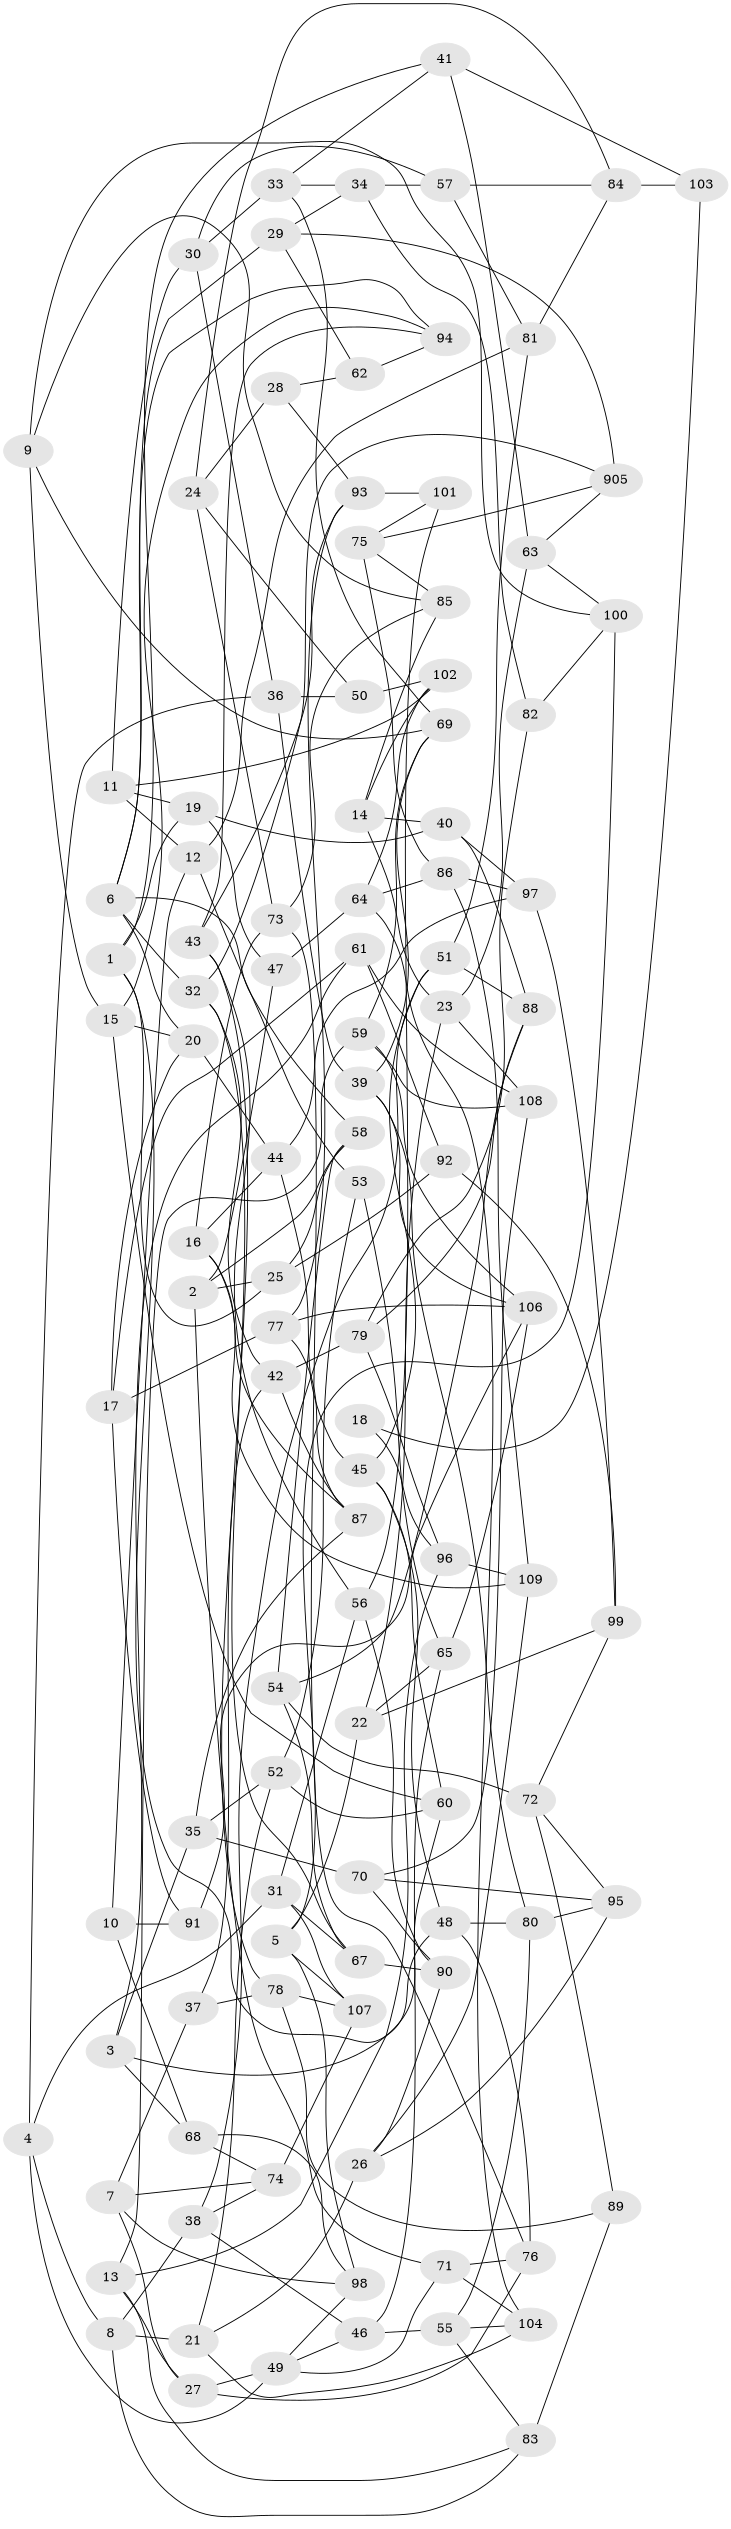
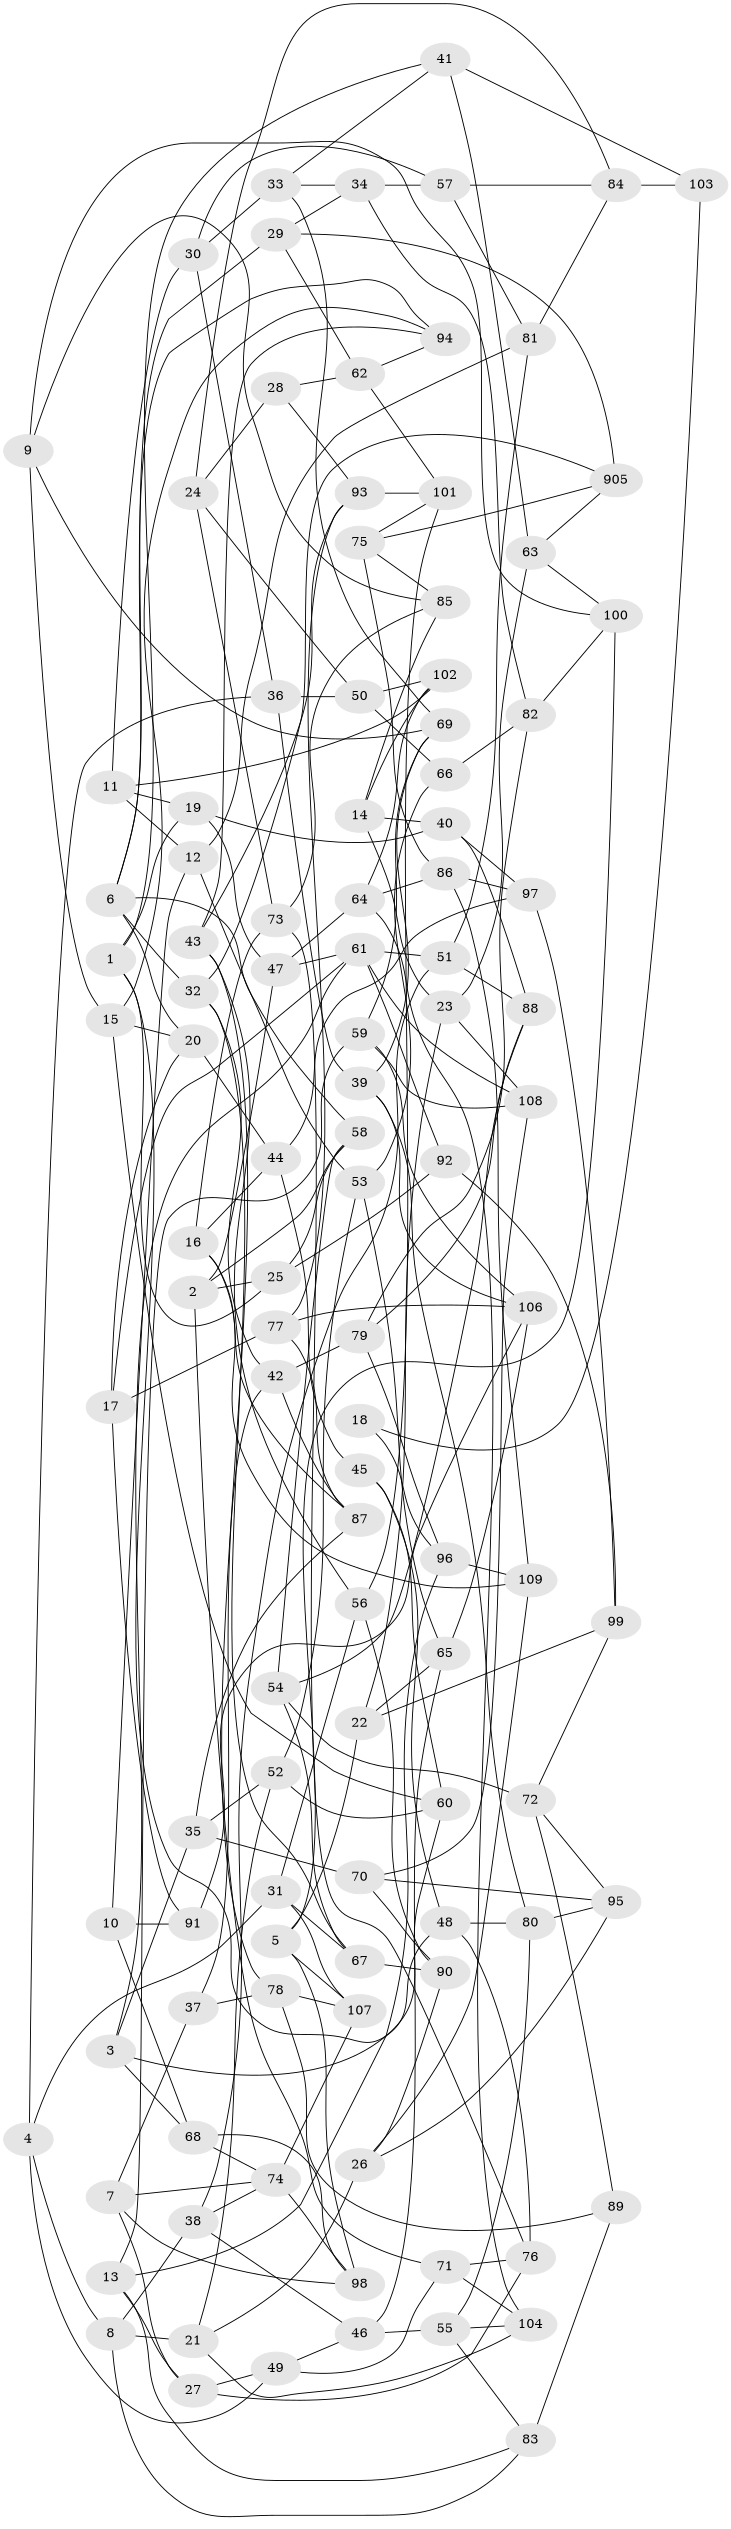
edge "62" -- "101": added
node "66": added
edge "61" -- "47": added
edge "51" -- "45": now "51" -- "61"
edge "98" -- "49": now "98" -- "74"
